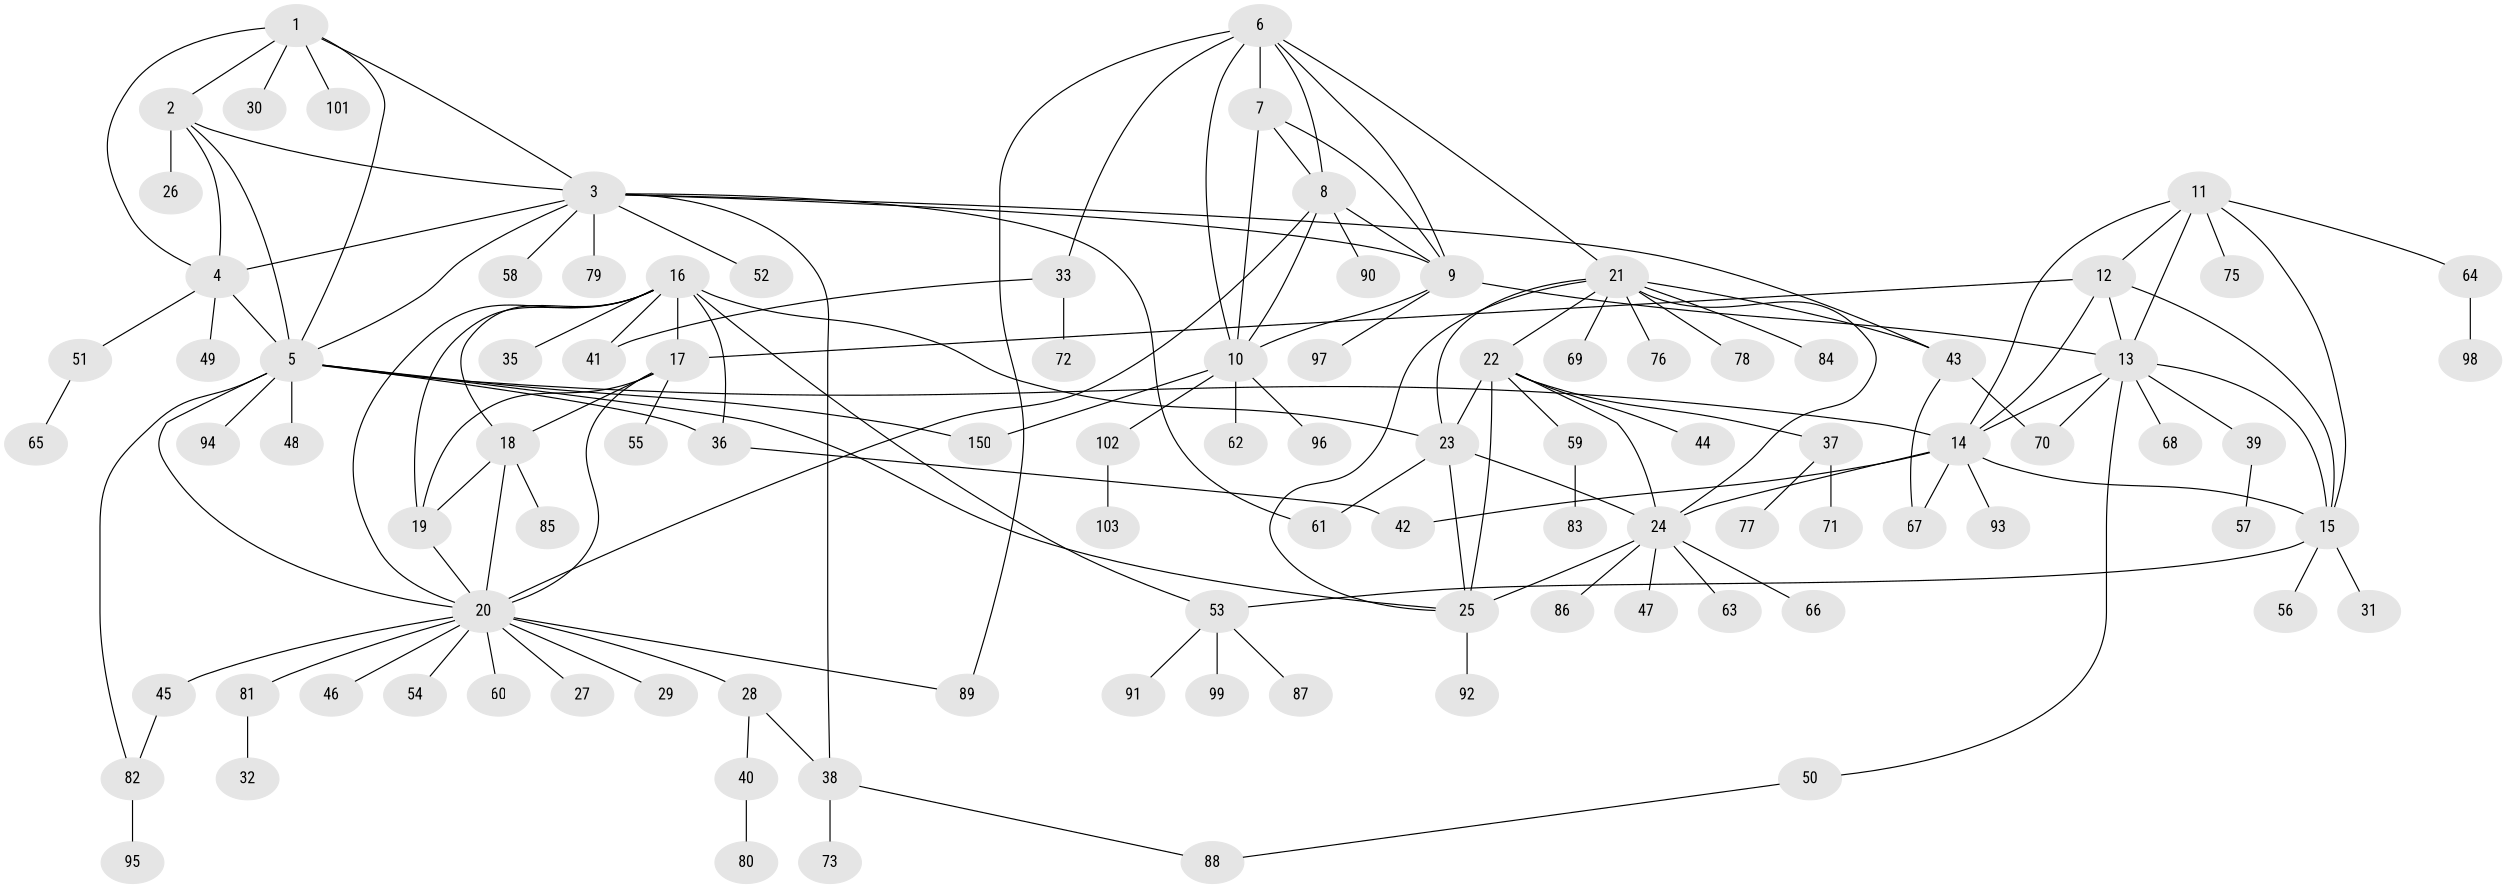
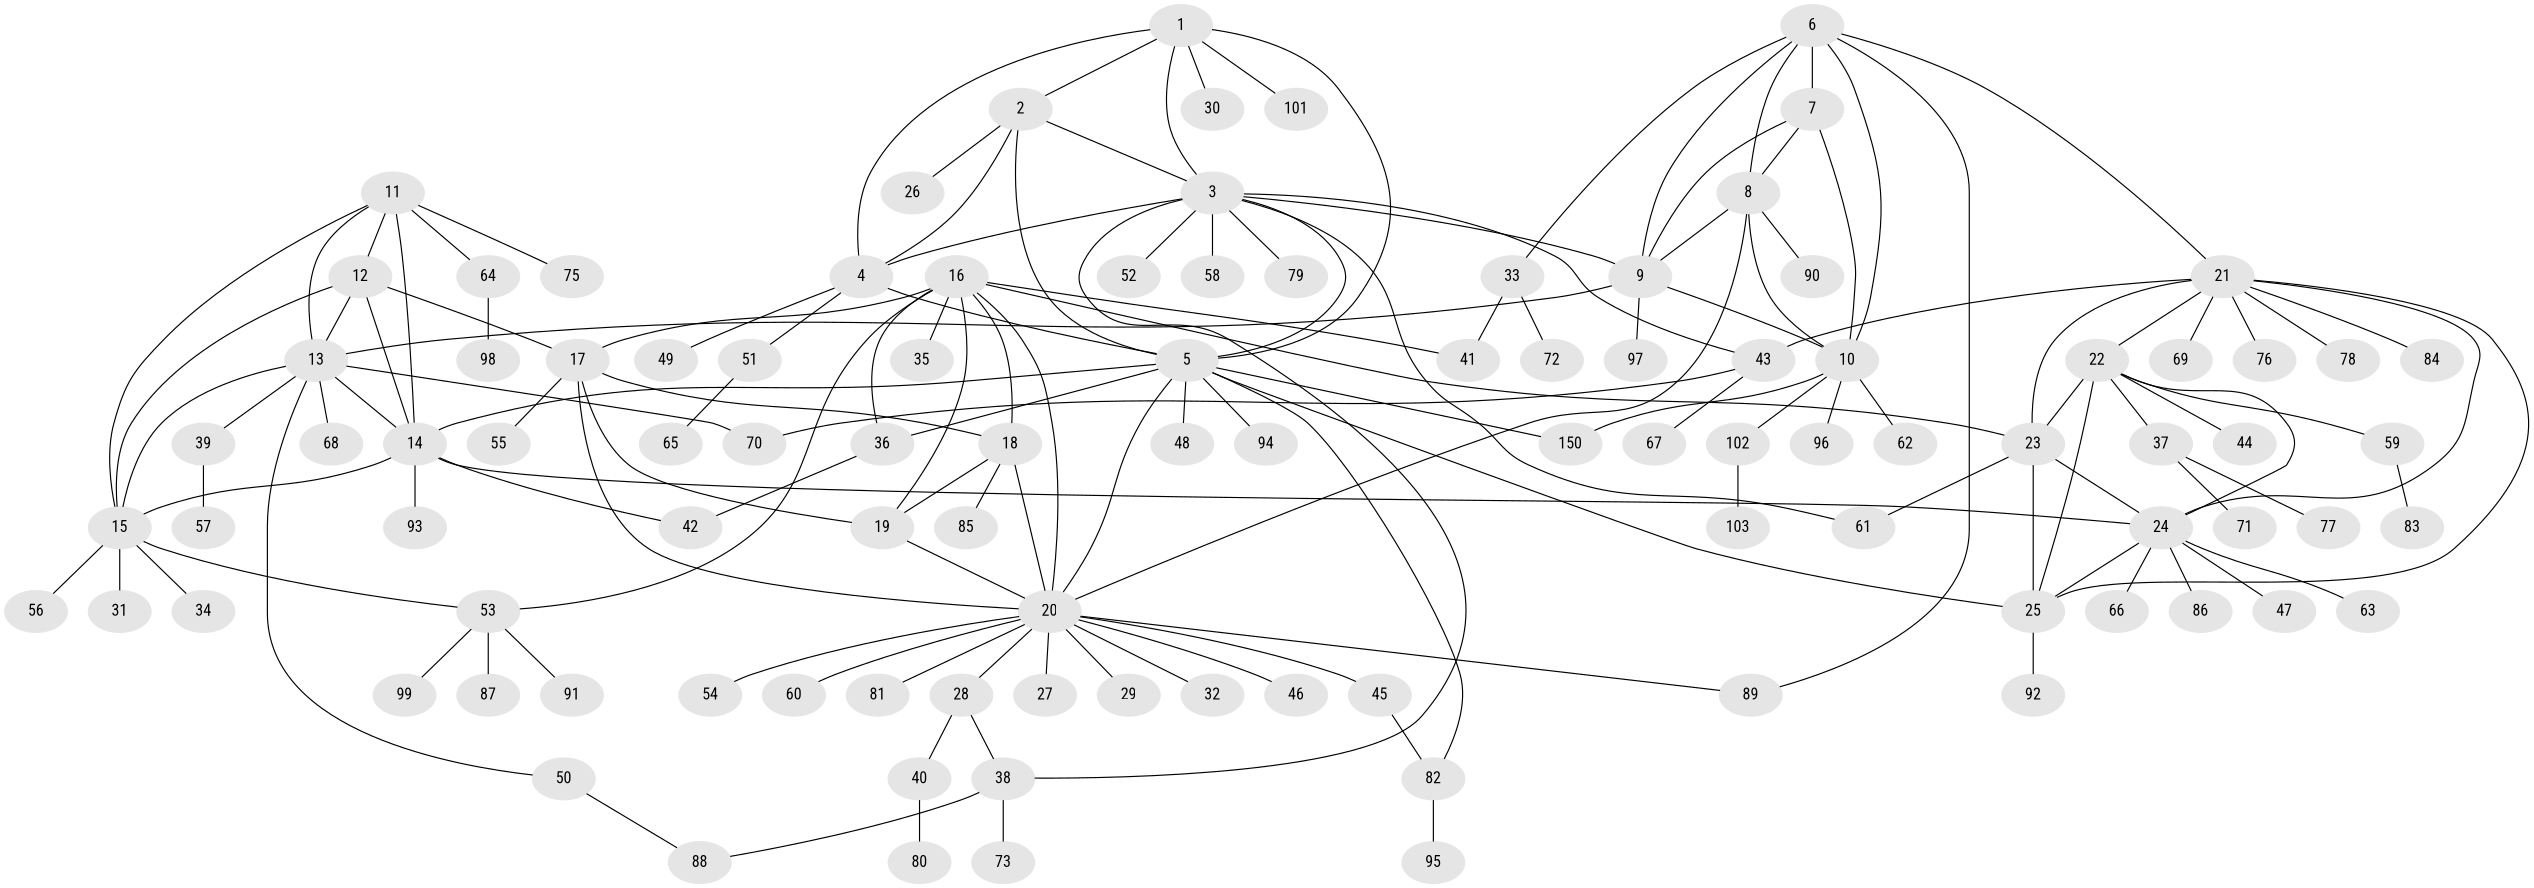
edge "14" -- "67": removed
node "34": added
edge "81" -- "32": now "20" -- "32"
